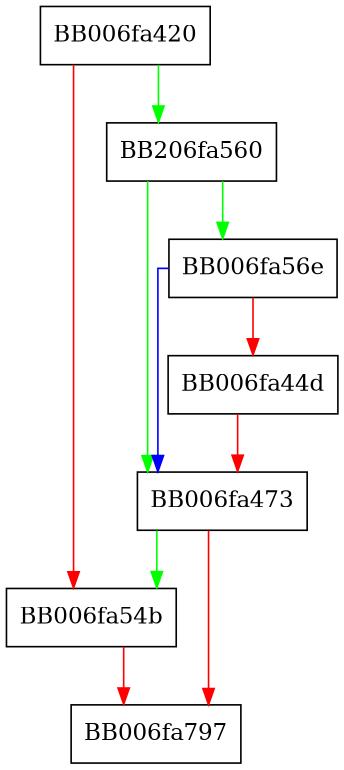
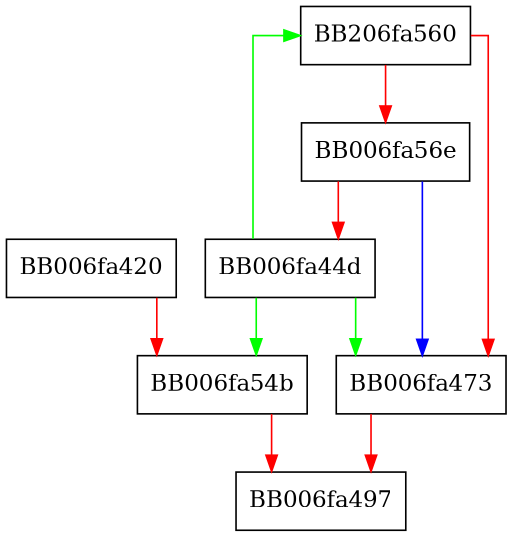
edge "BB006fa420" -> "BB206fa560": now "BB006fa44d" -> "BB206fa560"
edge "BB206fa560" -> "BB006fa56e": color green -> red
edge "BB206fa560" -> "BB006fa473": color green -> red
edge "BB006fa44d" -> "BB006fa473": color red -> green
edge "BB006fa473" -> "BB006fa54b": now "BB006fa44d" -> "BB006fa54b"
node "BB006fa797": label "BB006fa797" -> "BB006fa497"
